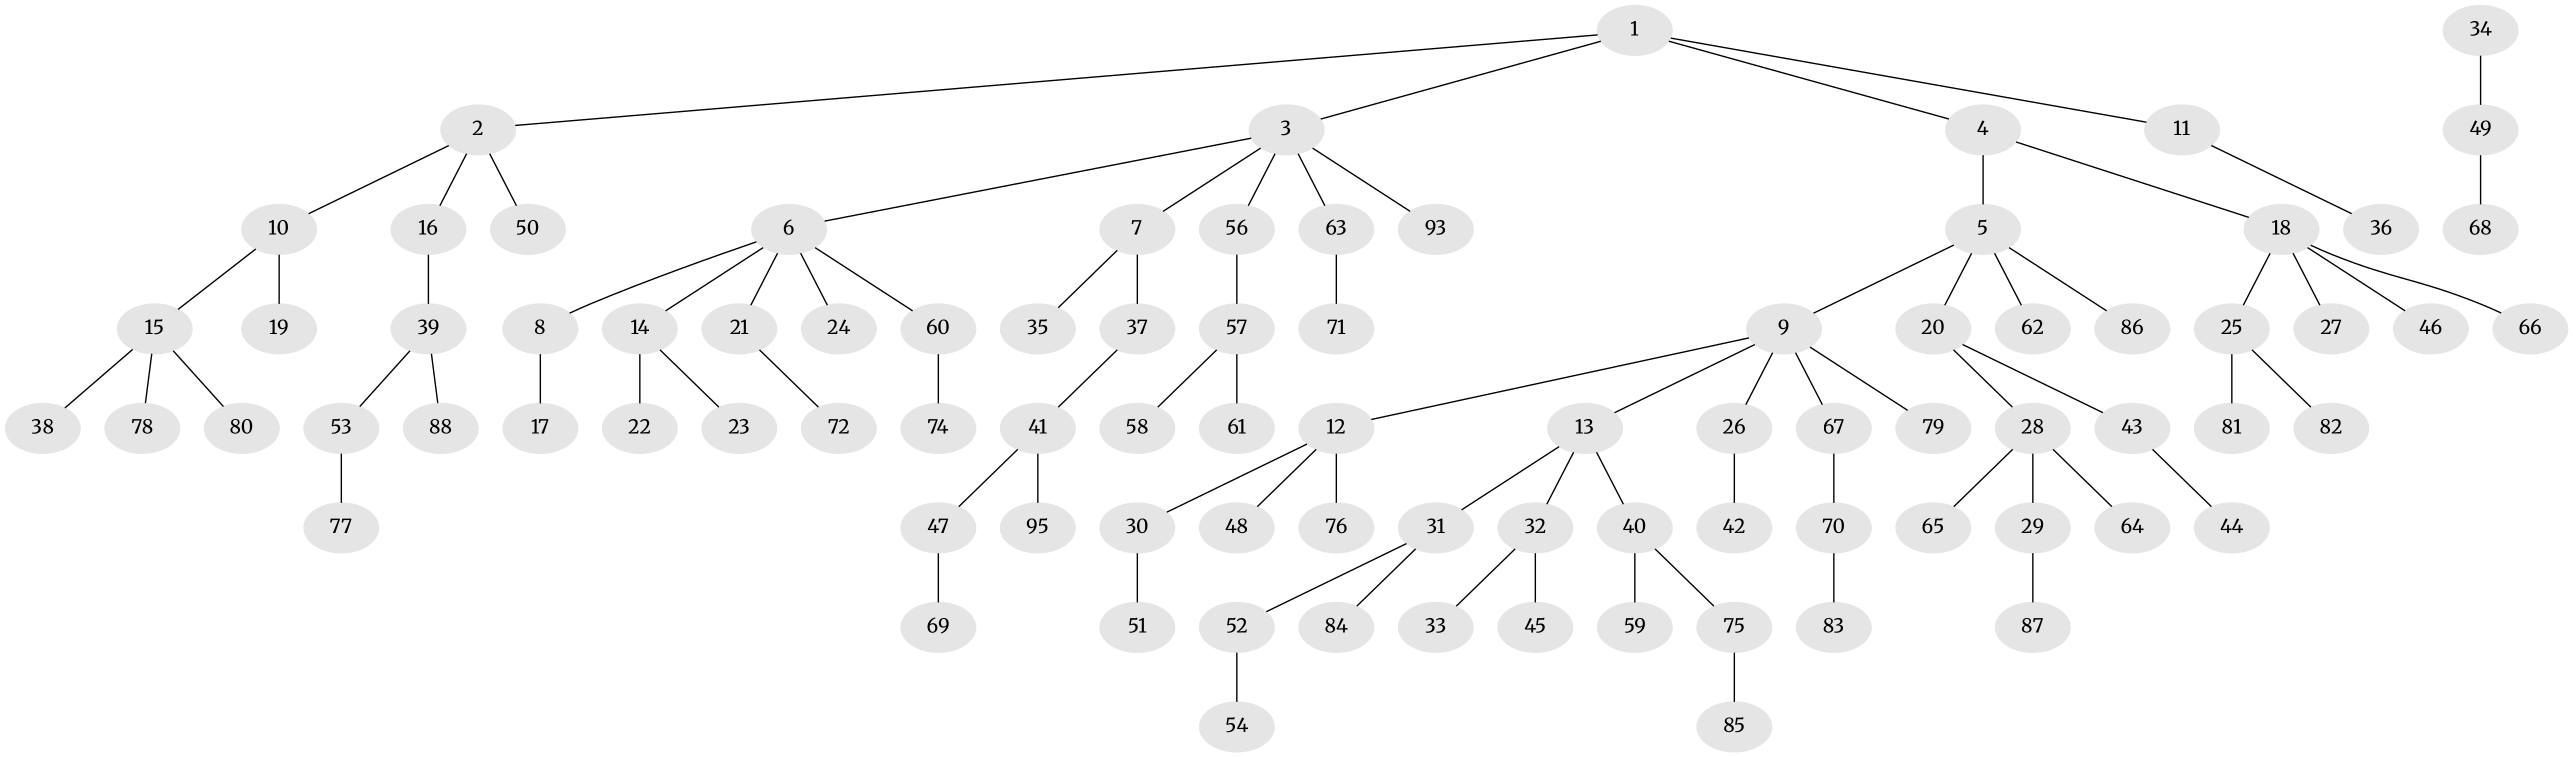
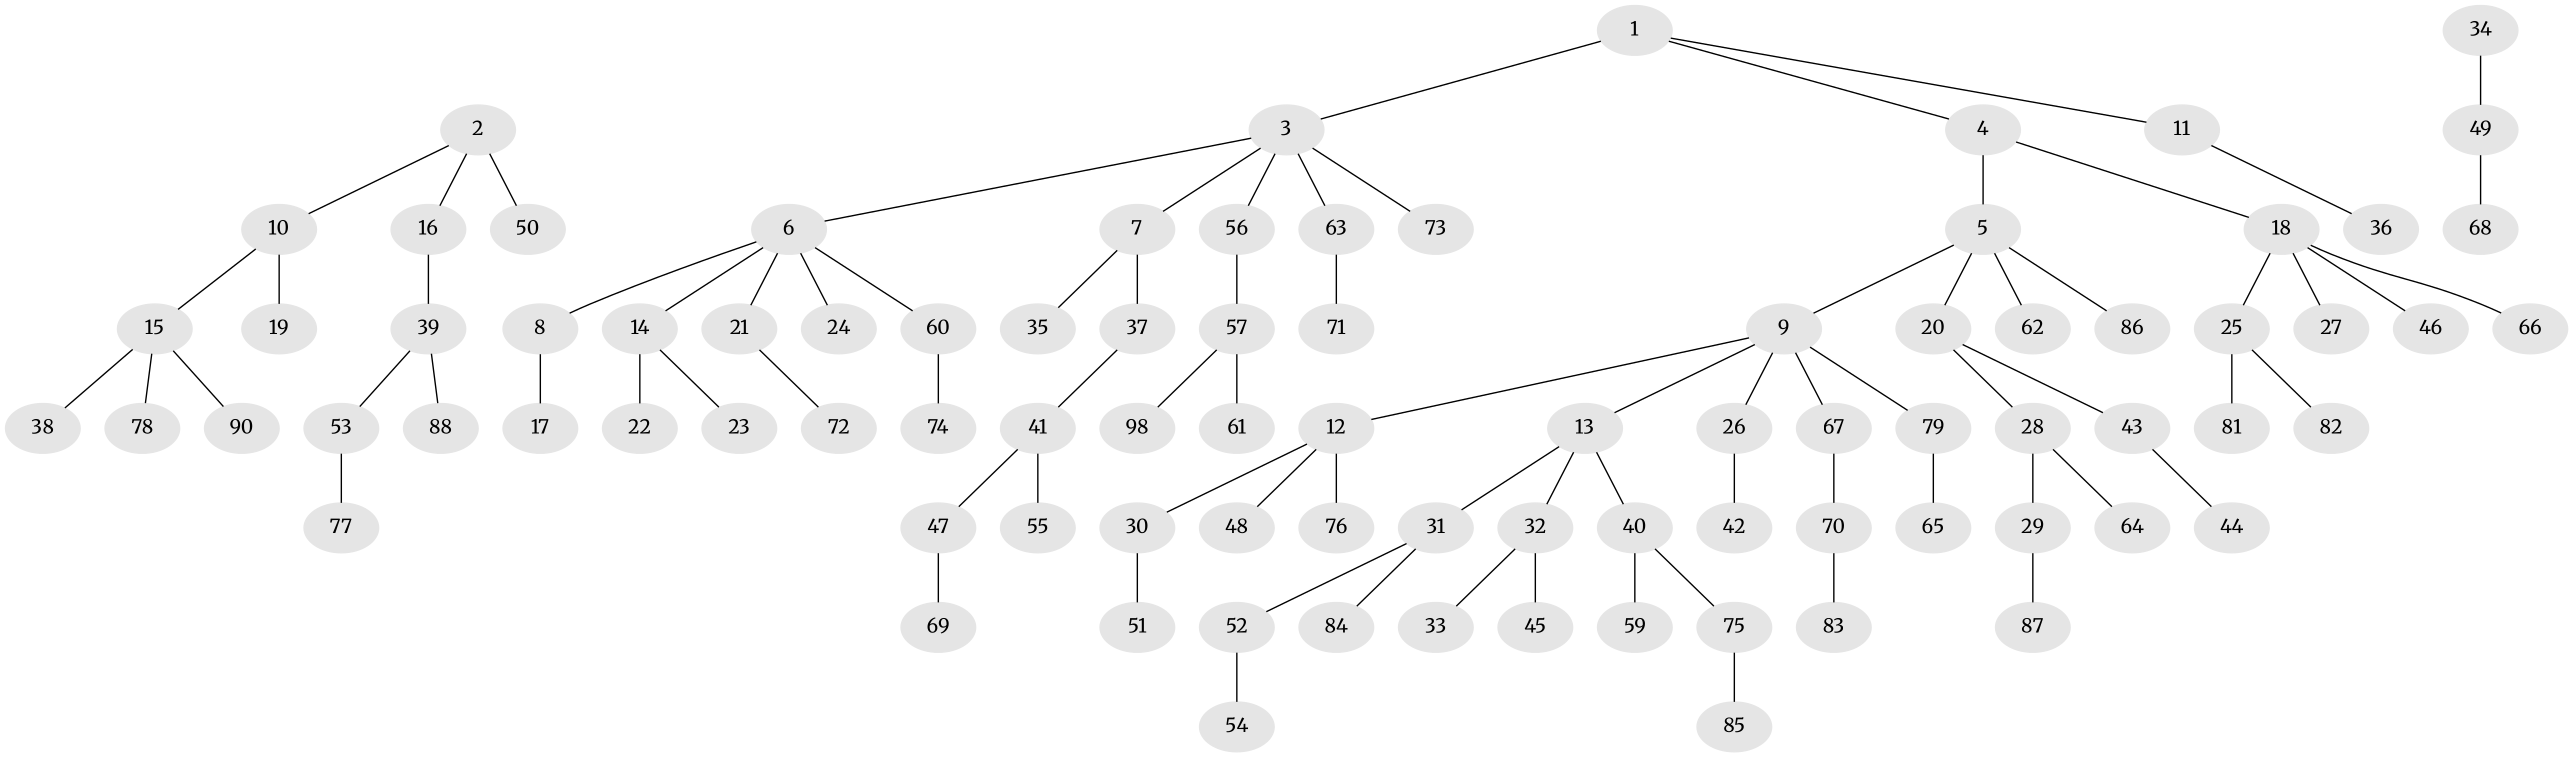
edge "1" -- "2": removed
node "93": label "93" -> "73"
node "80": label "80" -> "90"
node "58": label "58" -> "98"
edge "28" -- "65": now "79" -- "65"
node "95": label "95" -> "55"
